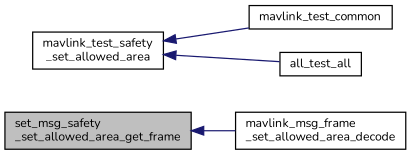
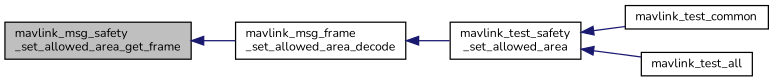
edge "mavlink_test_safety _set_allowed_area" -> "mavlink_msg_frame _set_allowed_area_decode": added
node "all_test_all": label "all_test_all" -> "mavlink_test_all"
node "set_msg_safety _set_allowed_area_get_frame": label "set_msg_safety _set_allowed_area_get_frame" -> "mavlink_msg_safety _set_allowed_area_get_frame"
